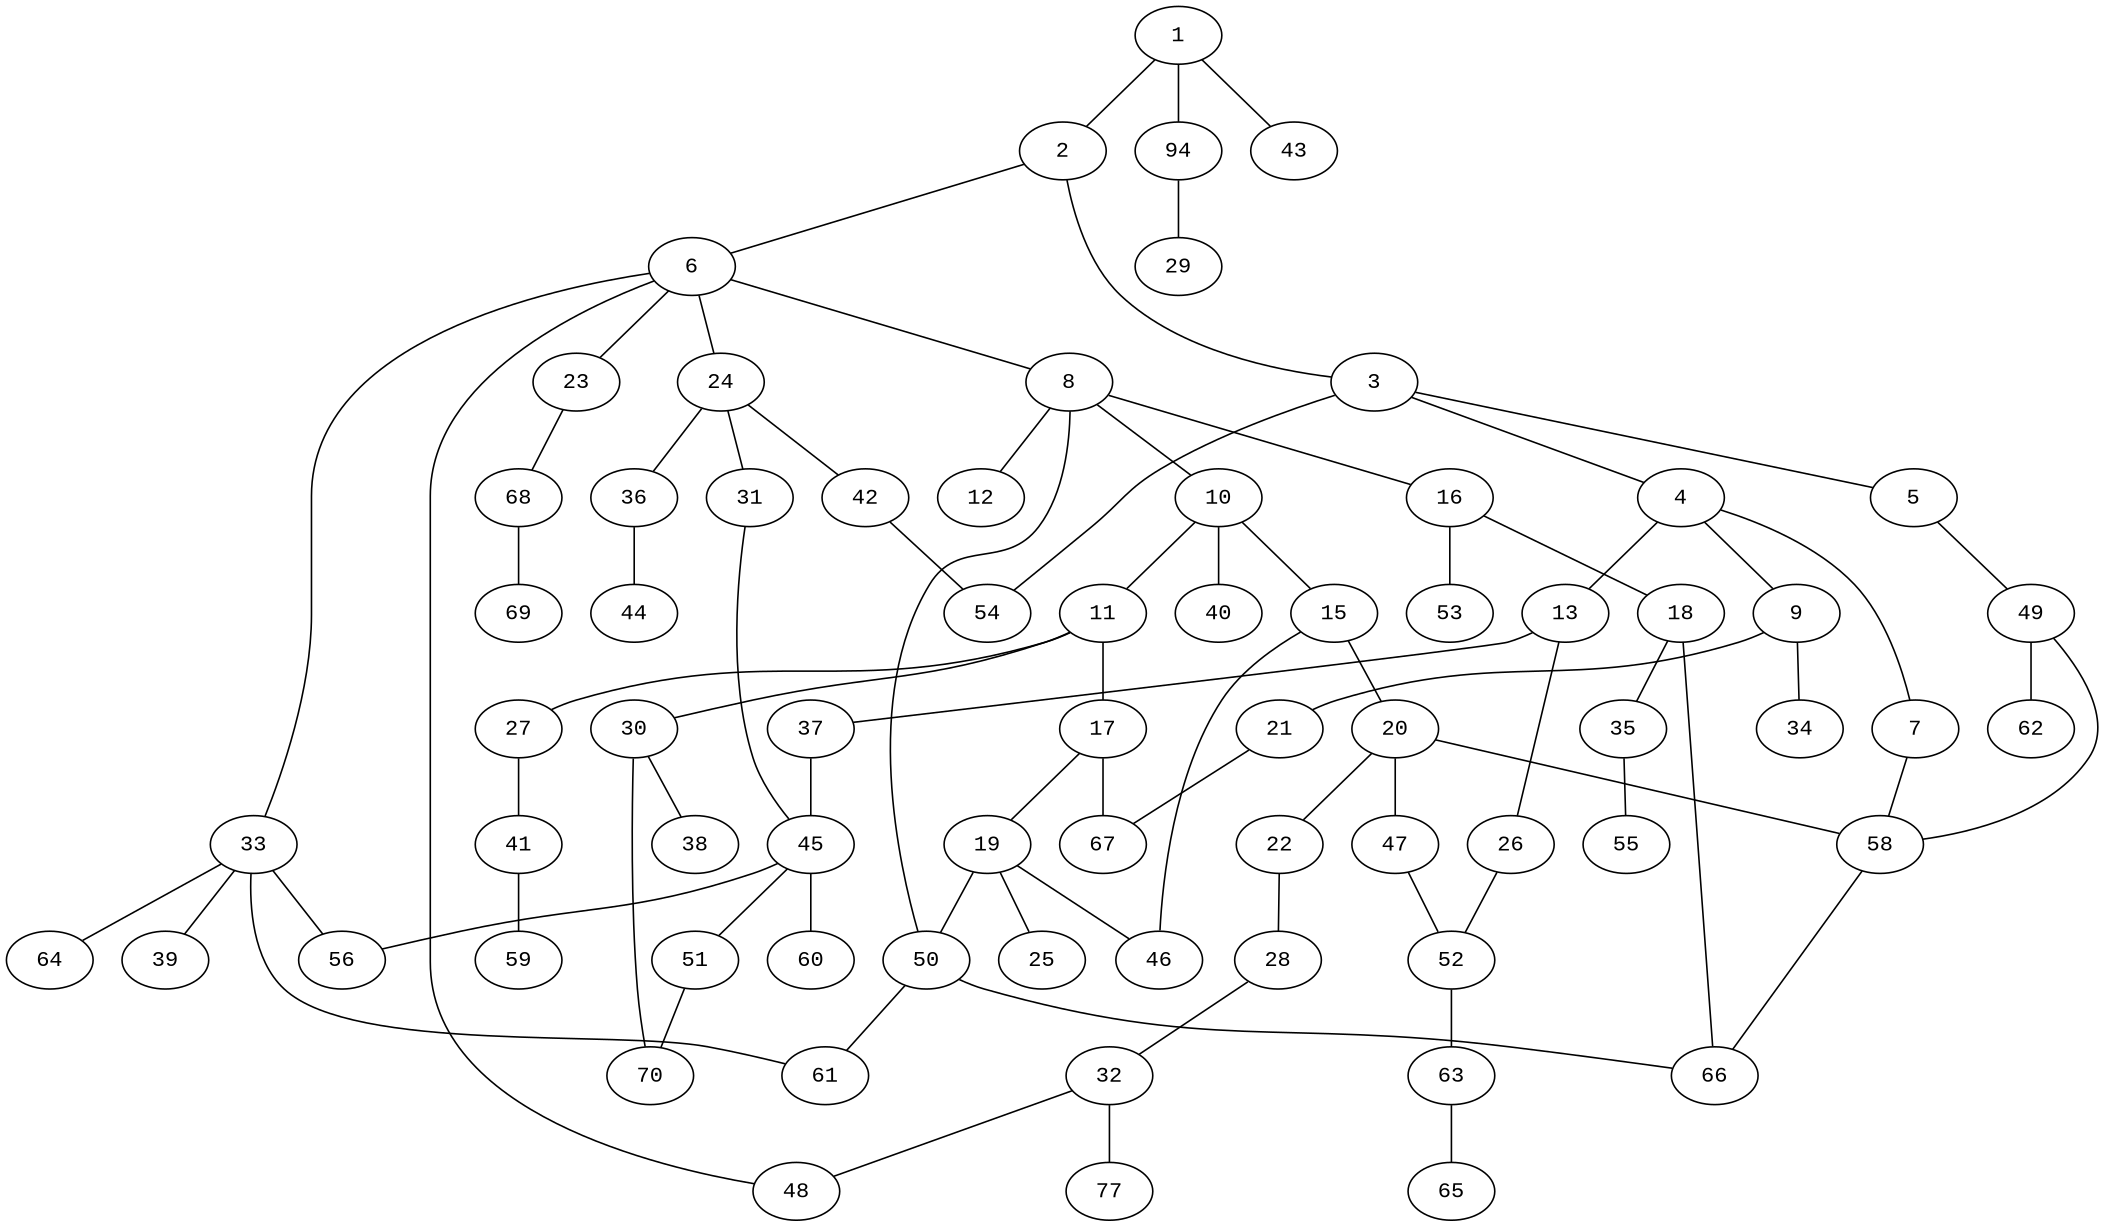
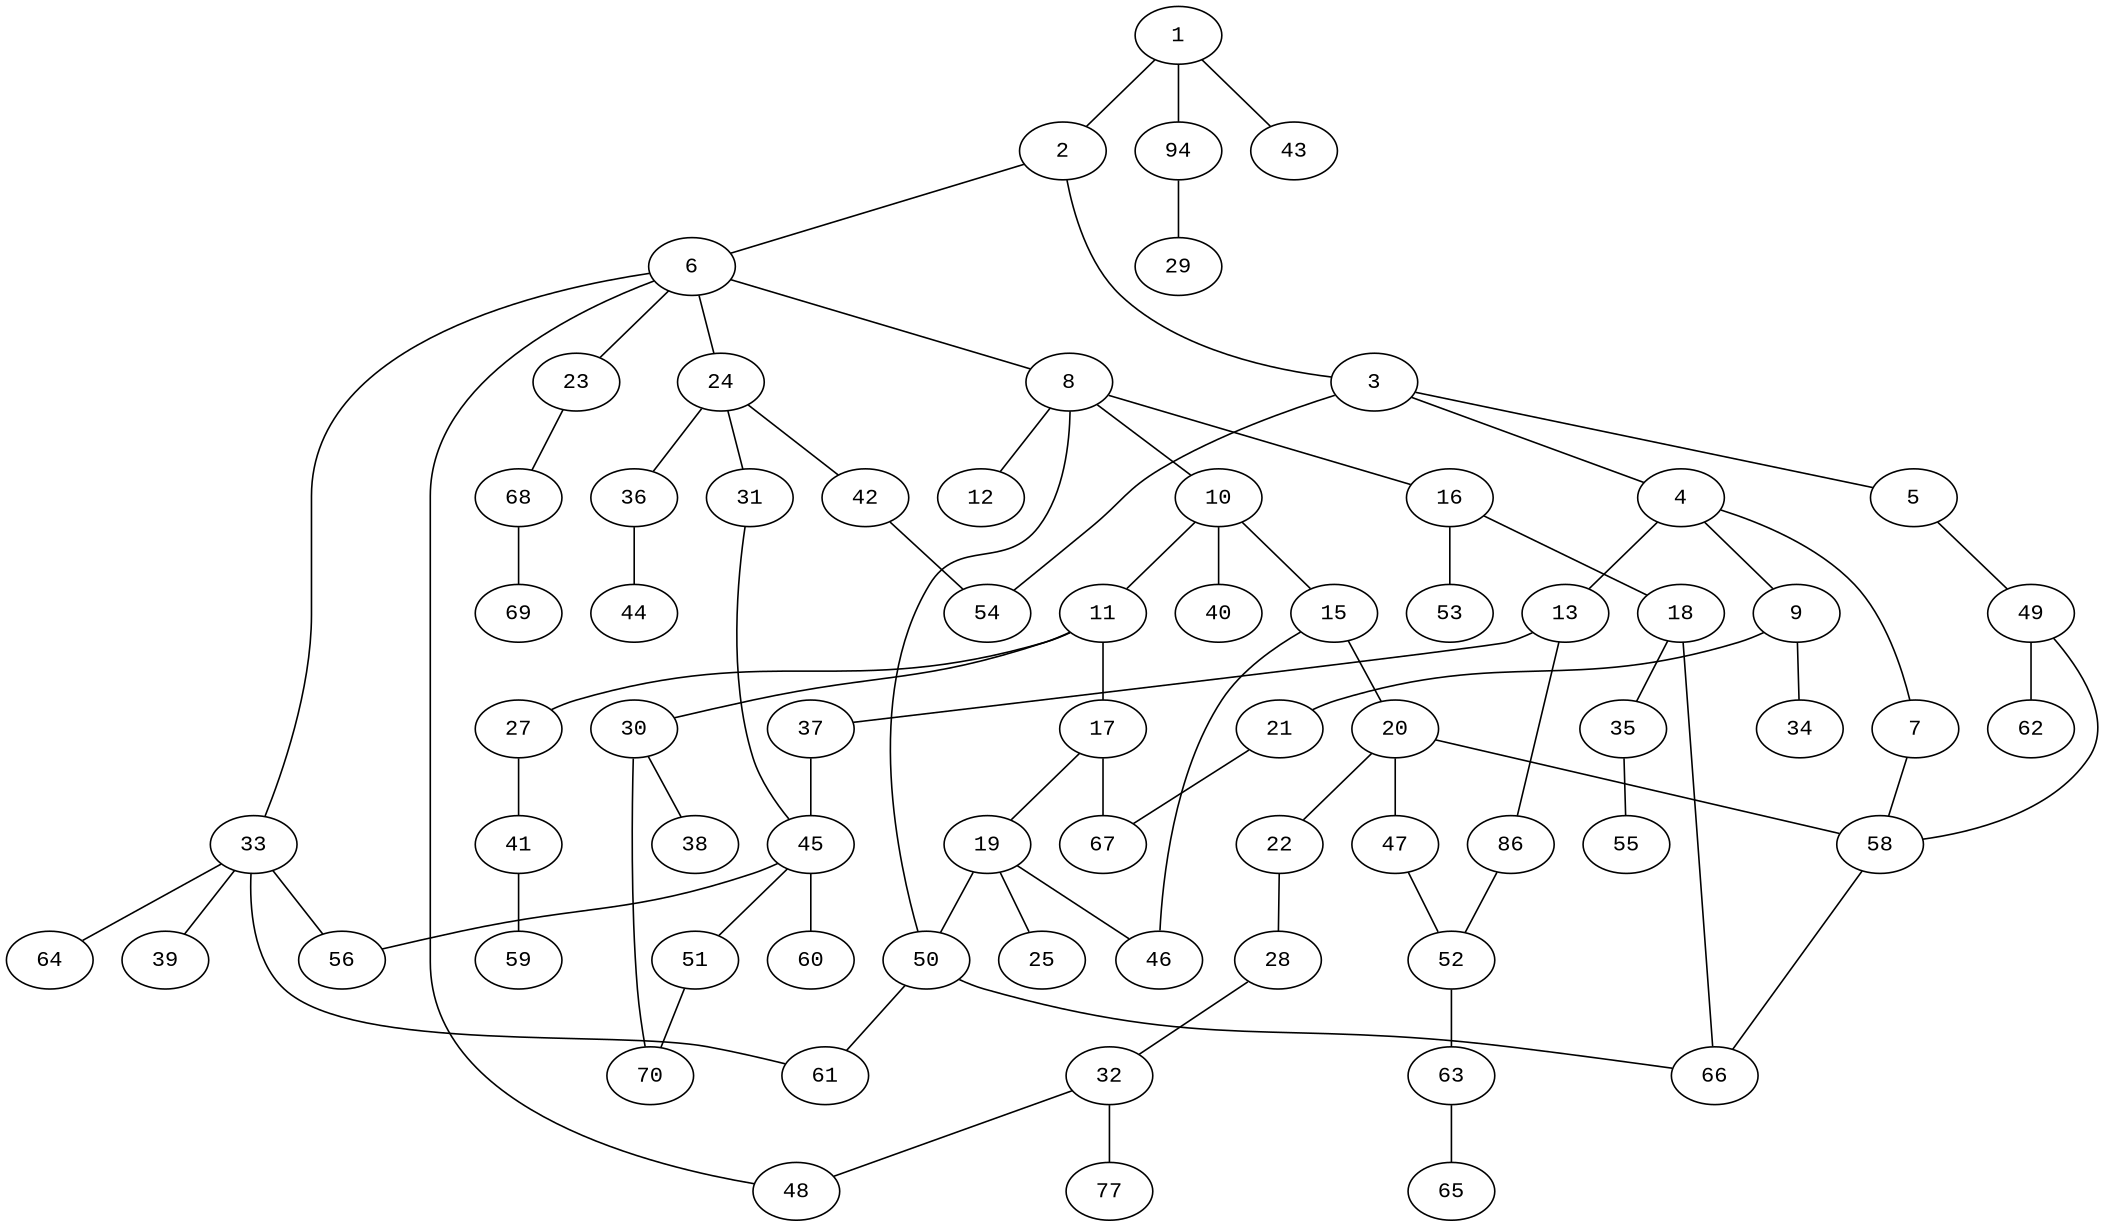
node "26": label "26" -> "86"
